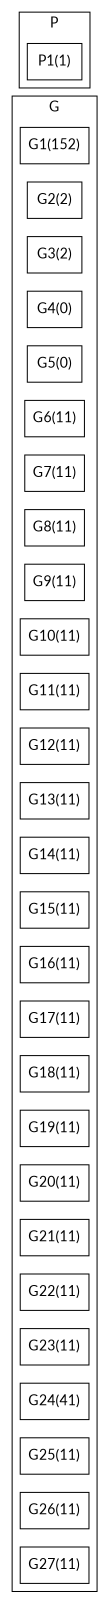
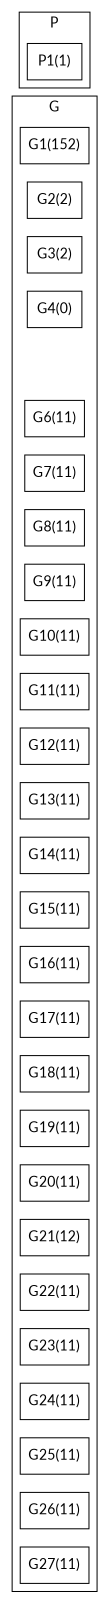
node "G5(0)": removed
node "G21(11)": label "G21(11)" -> "G21(12)"
node "G24(41)": label "G24(41)" -> "G24(11)"
